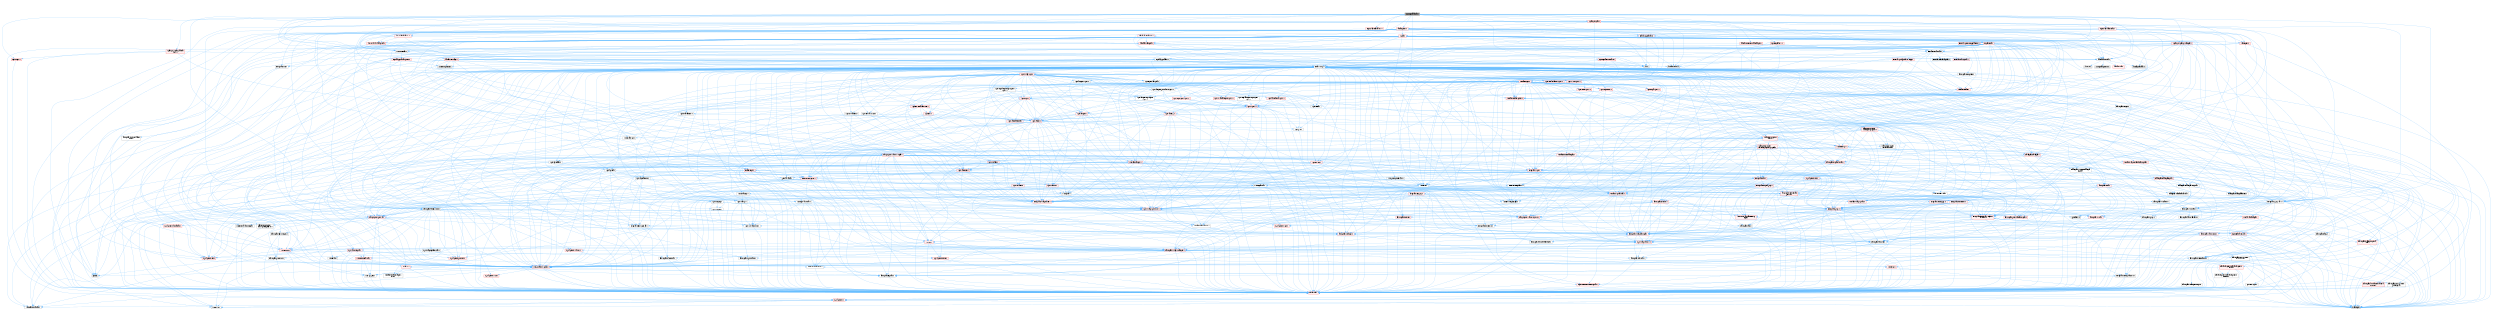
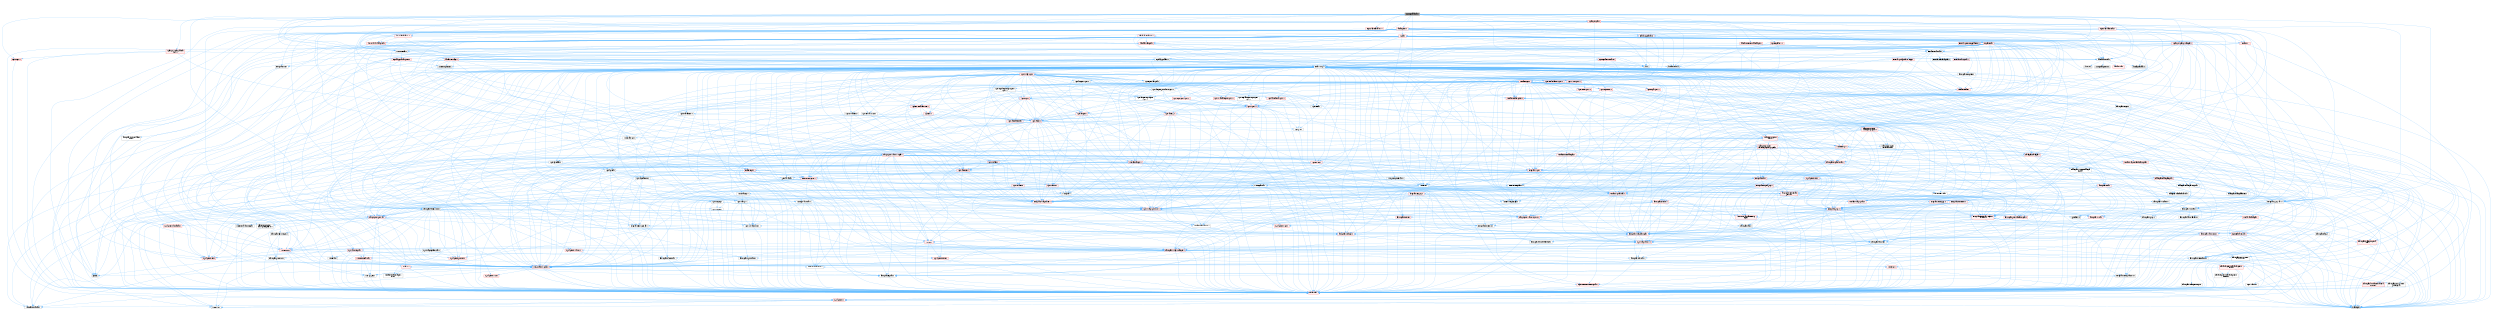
node "MeshBatch.h": label "MeshBatch.h" -> "Object.h"
node "Hash/CityHash.h": label "Hash/CityHash.h" -> "Hash/IntPoint.h"
